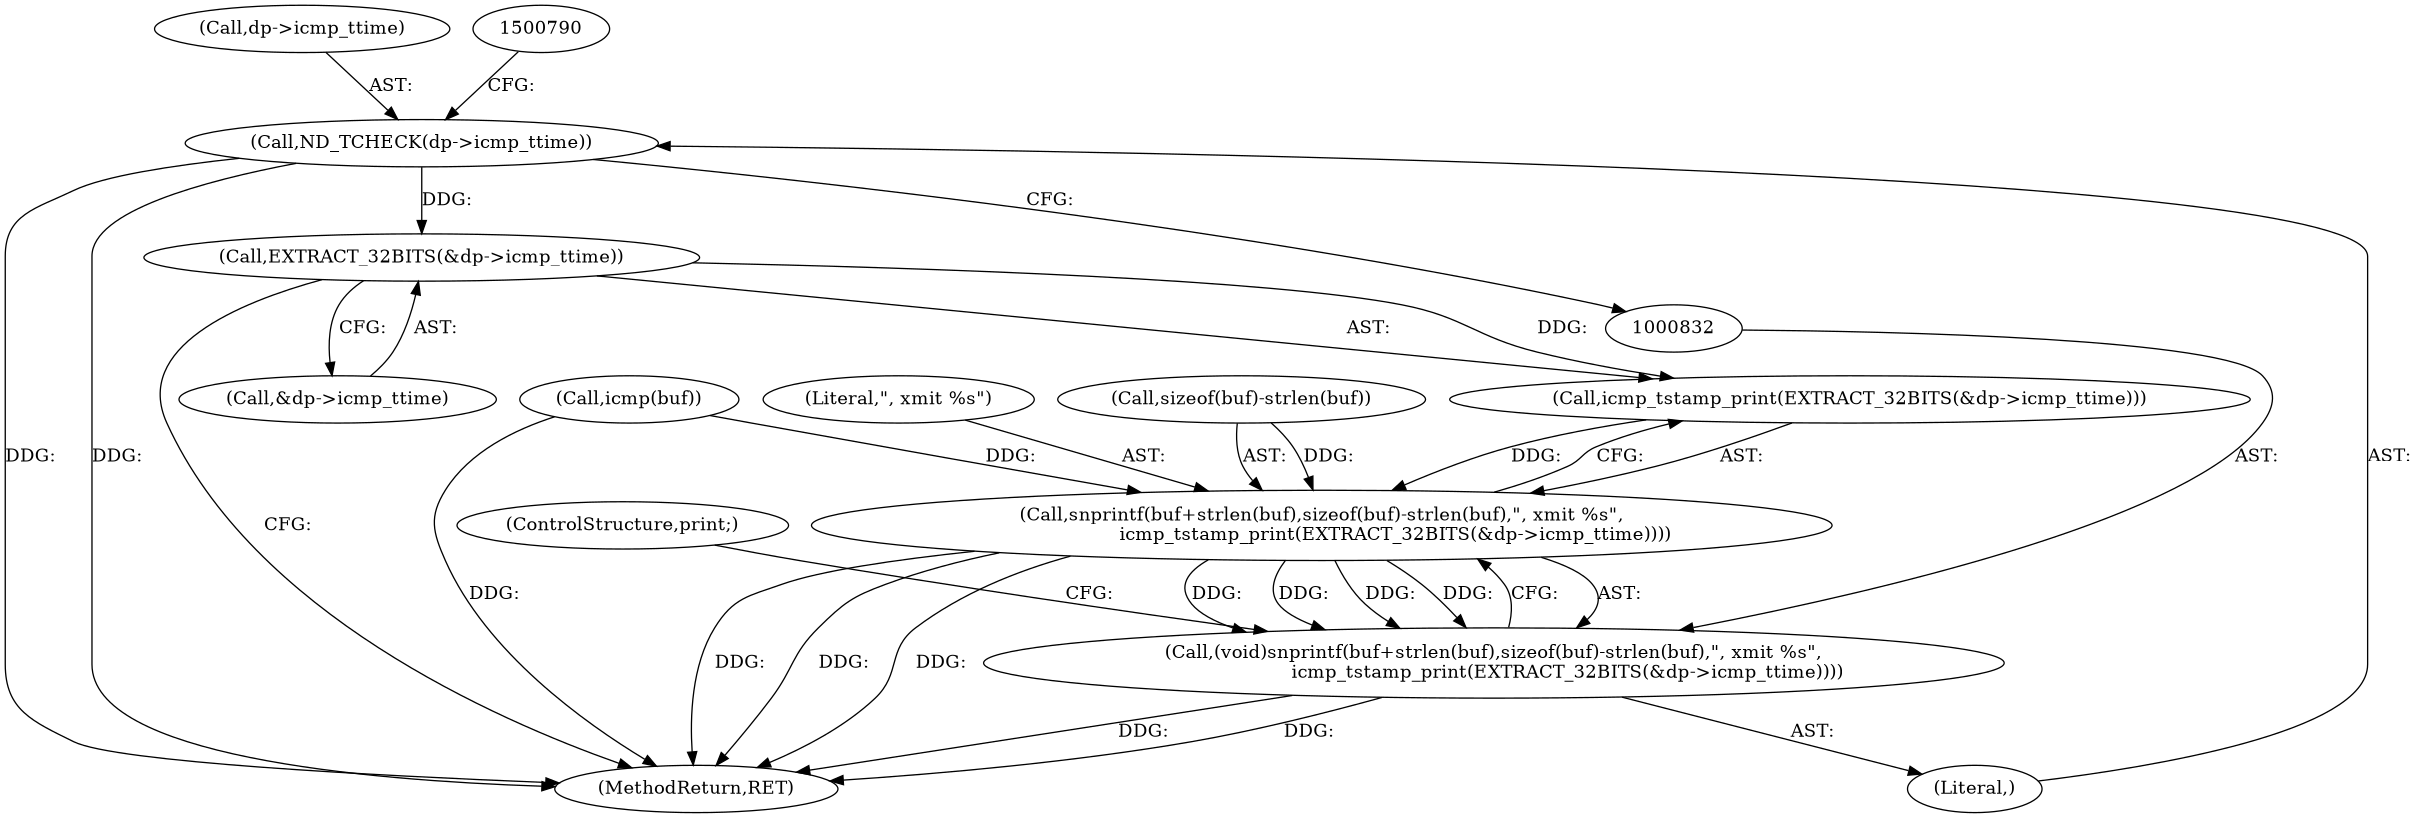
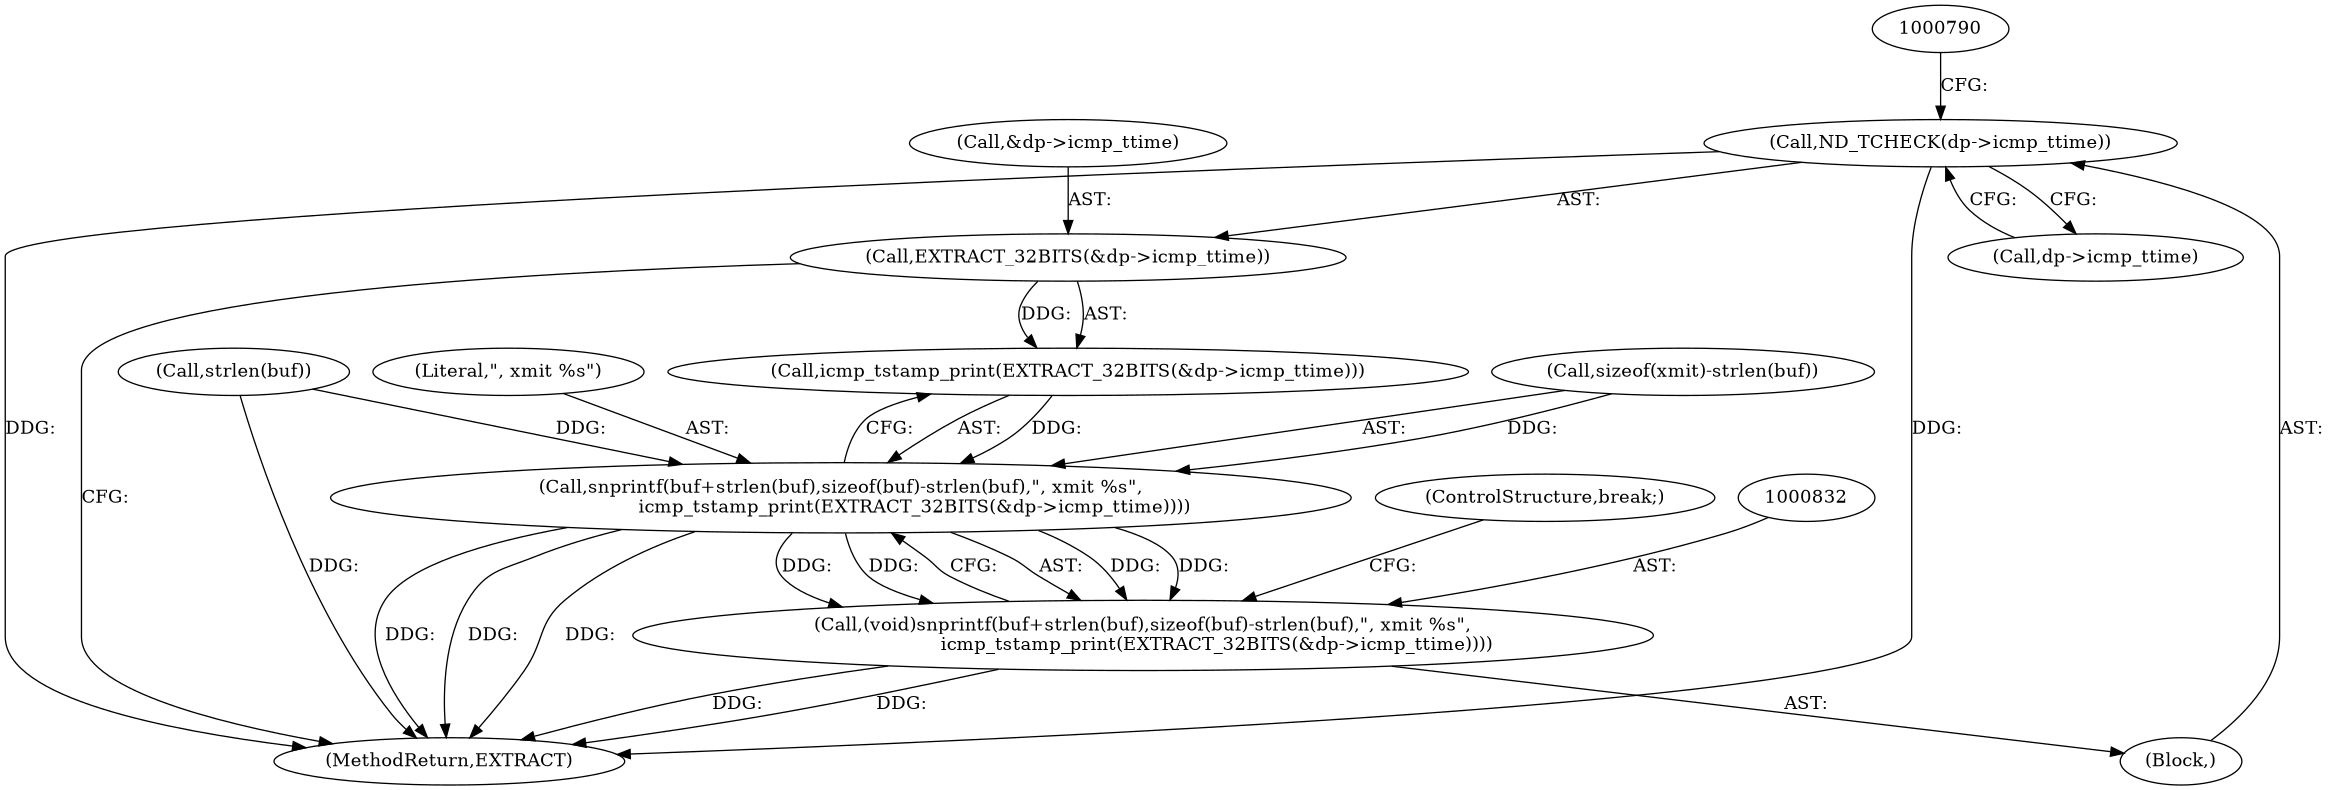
node "1500790": label "1500790" -> "1000790"
edge "(Call,dp->icmp_ttime)" -> "(Call,ND_TCHECK(dp->icmp_ttime))": label "AST: " -> "CFG: "
edge "(Call,ND_TCHECK(dp->icmp_ttime))" -> "(Call,EXTRACT_32BITS(&dp->icmp_ttime))": label "DDG: " -> "AST: "
edge "(Call,ND_TCHECK(dp->icmp_ttime))" -> "1000832": now "(Call,ND_TCHECK(dp->icmp_ttime))" -> "(Call,dp->icmp_ttime)"
edge "(Call,EXTRACT_32BITS(&dp->icmp_ttime))" -> "(Call,&dp->icmp_ttime)": removed, label "CFG:"
node "(Call,icmp(buf))": label "(Call,icmp(buf))" -> "(Call,strlen(buf))"
node "(Call,sizeof(buf)-strlen(buf))": label "(Call,sizeof(buf)-strlen(buf))" -> "(Call,sizeof(xmit)-strlen(buf))"
node "(ControlStructure,print;)": label "(ControlStructure,print;)" -> "(ControlStructure,break;)"
node "(MethodReturn,RET)": label "(MethodReturn,RET)" -> "(MethodReturn,EXTRACT)"
node "(Literal,)": label "(Literal,)" -> "(Block,)"
